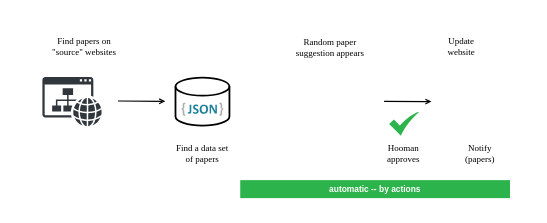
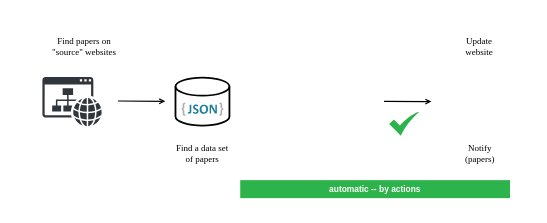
node "Update website": moved (462, 46) -> (480, 46)
node "Random paper suggestion appears": removed
node "Hooman approves": removed
